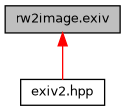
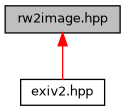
node "rw2image.exiv": label "rw2image.exiv" -> "rw2image.hpp"
